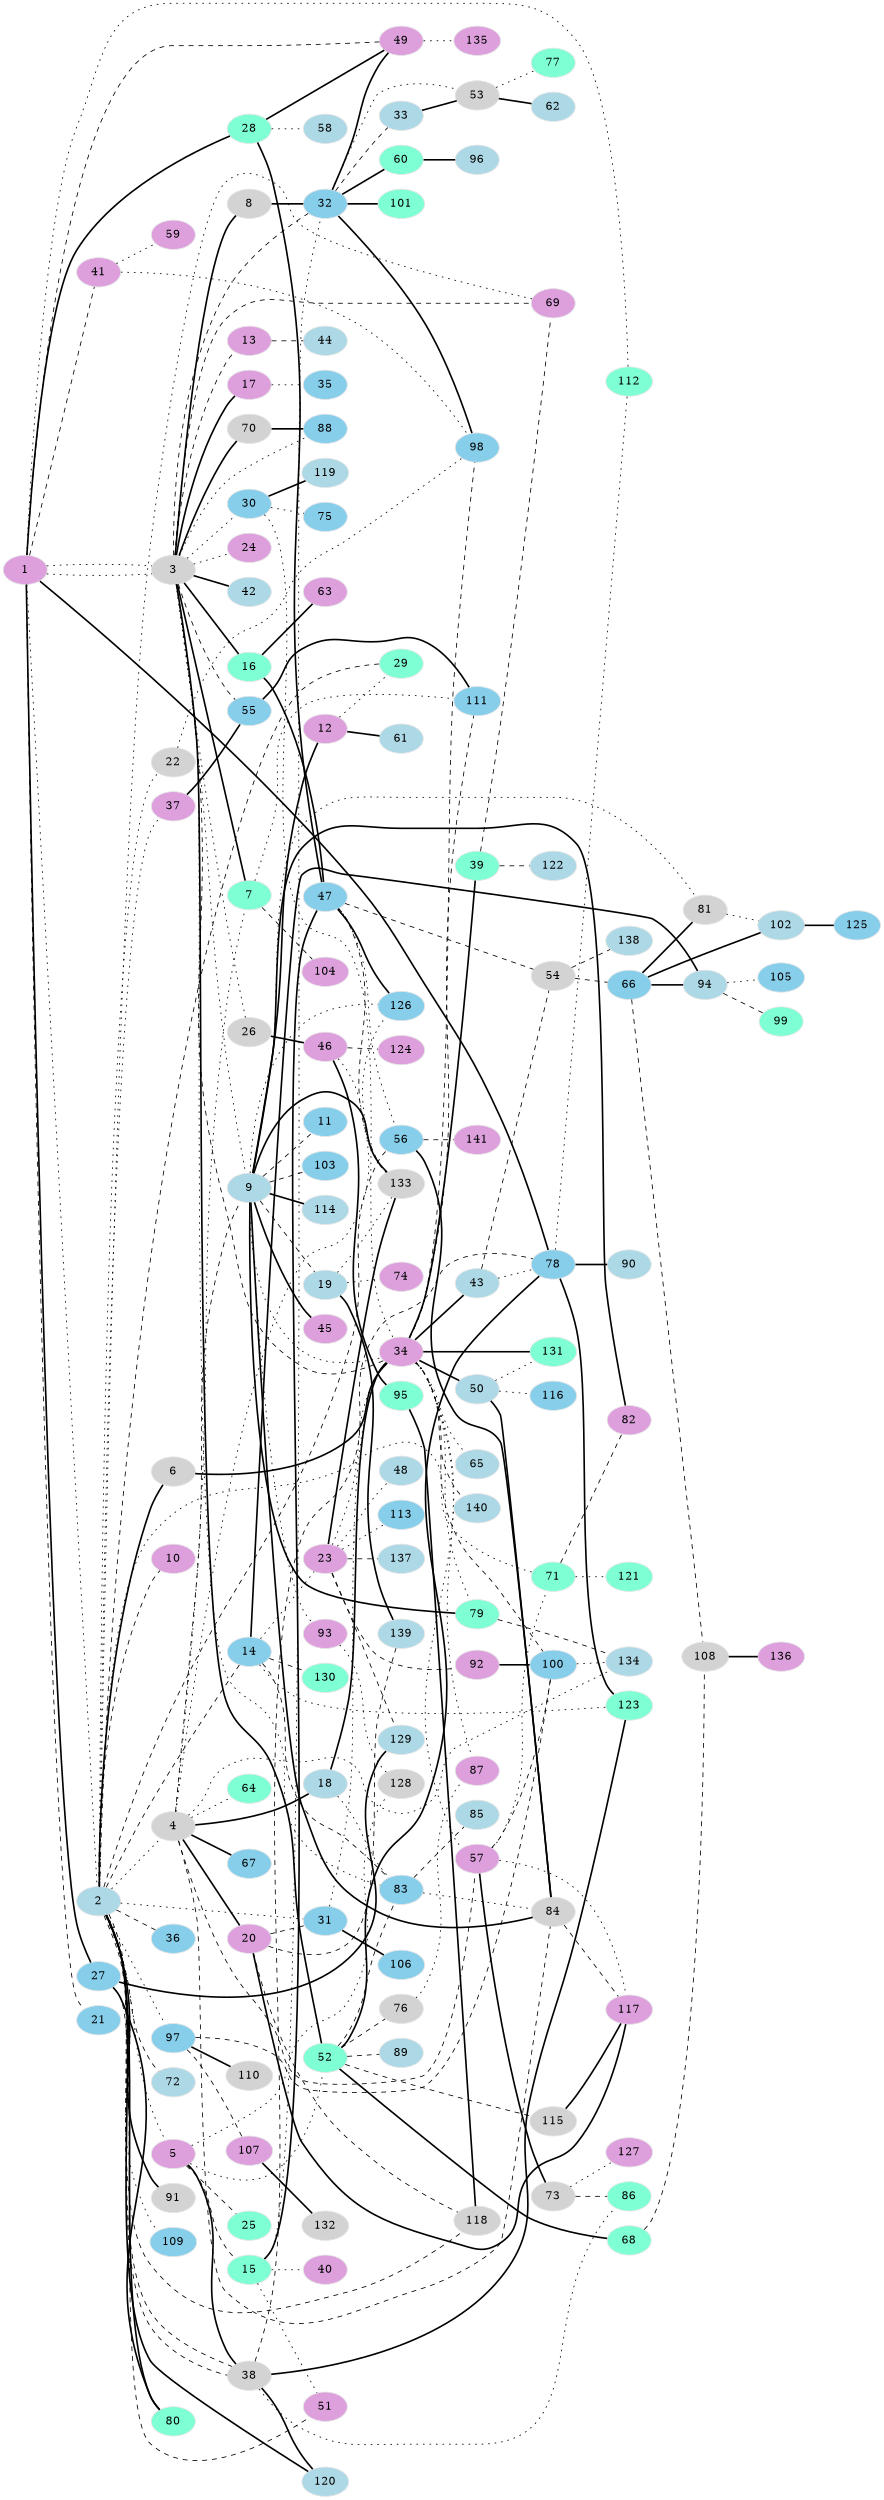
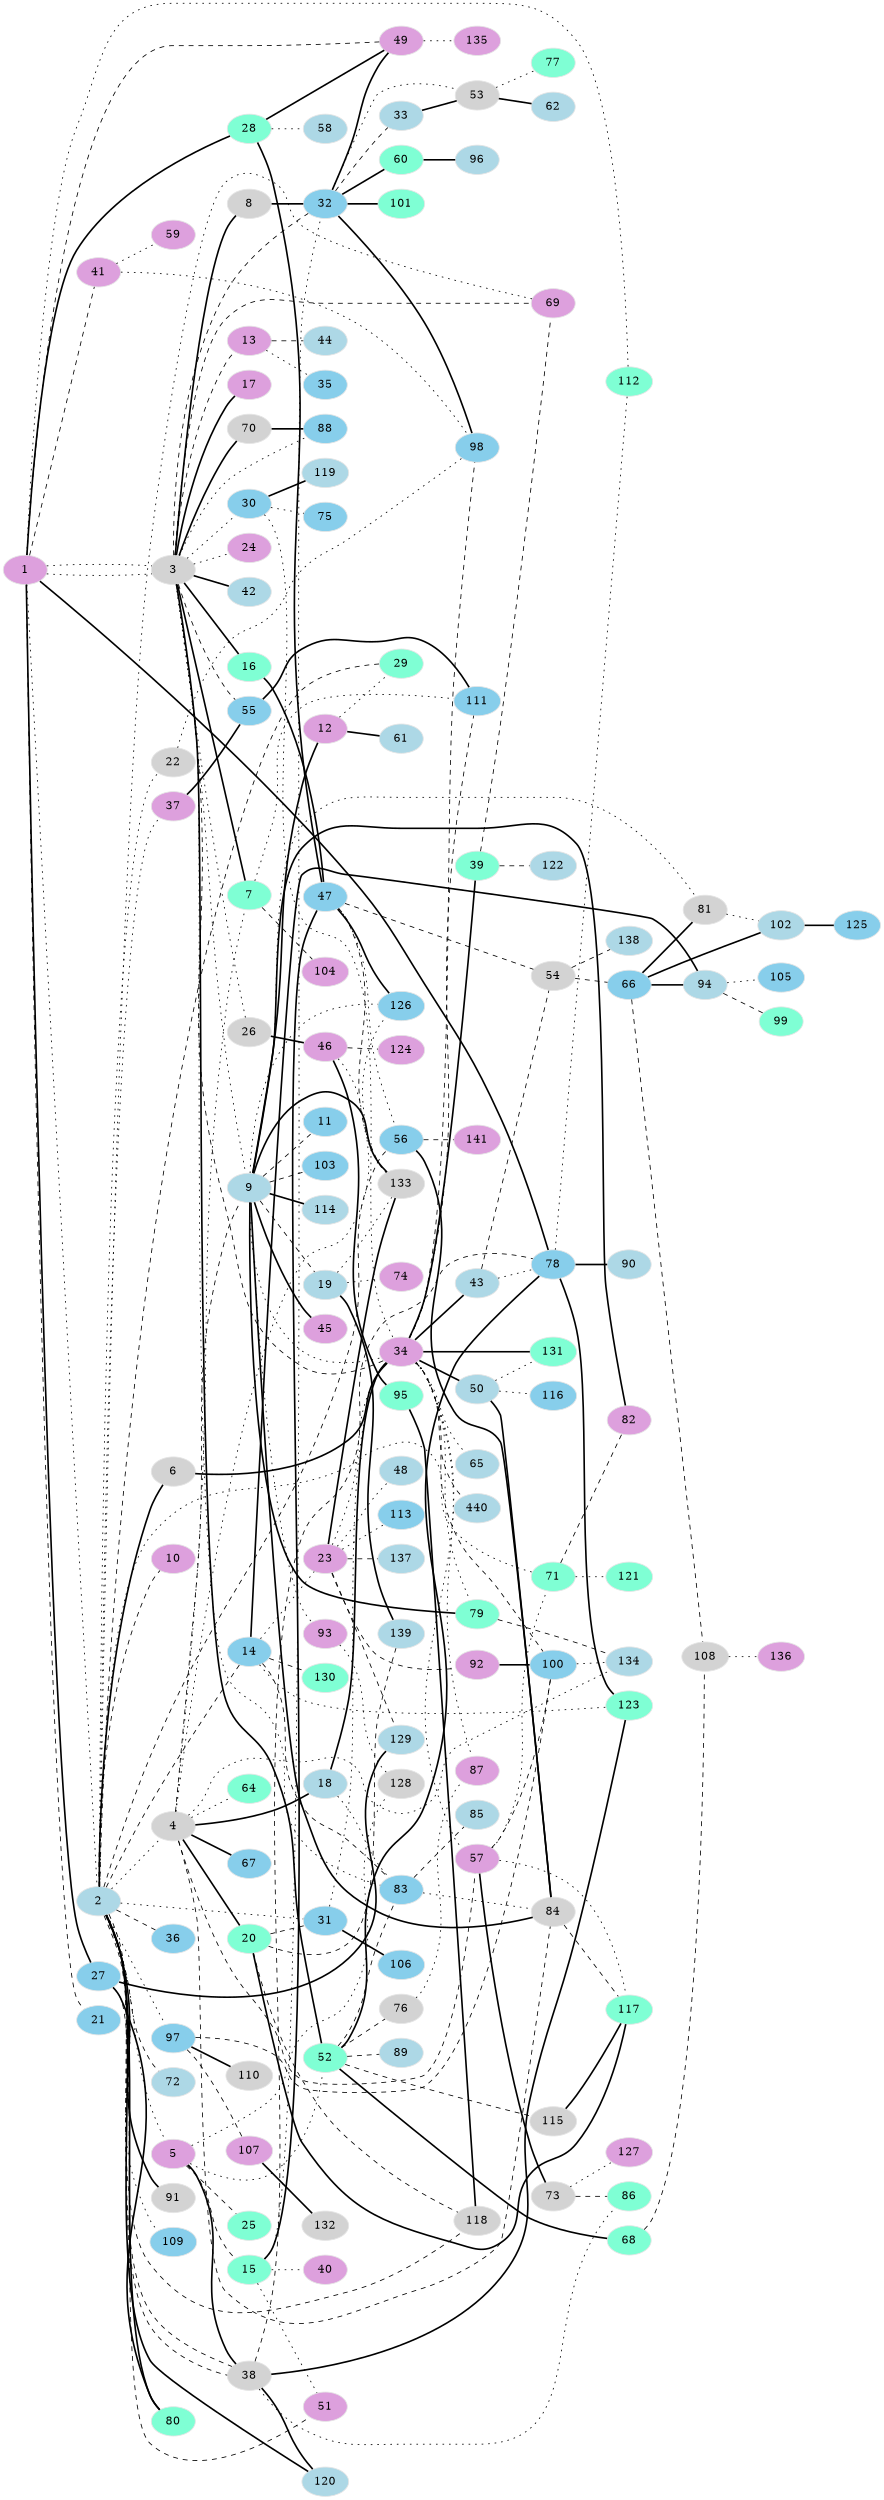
edge "17" -- "35": now "13" -- "35"
node "63": removed
node "140": label "140" -> "440"
edge "108" -- "136": style bold -> dotted
node "20": fillcolor plum -> aquamarine
node "117": fillcolor plum -> aquamarine
